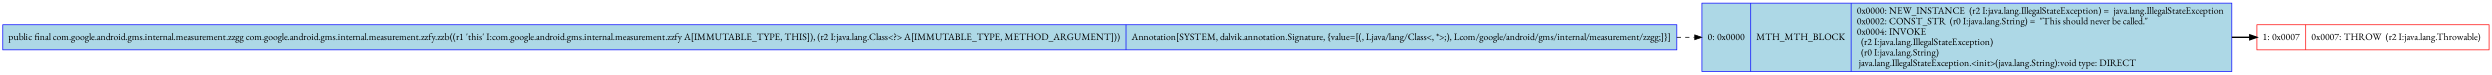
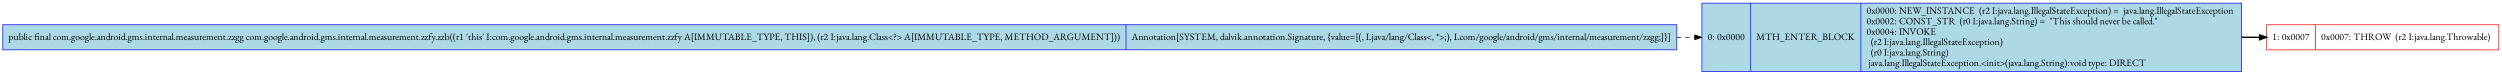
node "0: 0x0000": text "MTH_MTH_BLOCK" -> "MTH_ENTER_BLOCK"
